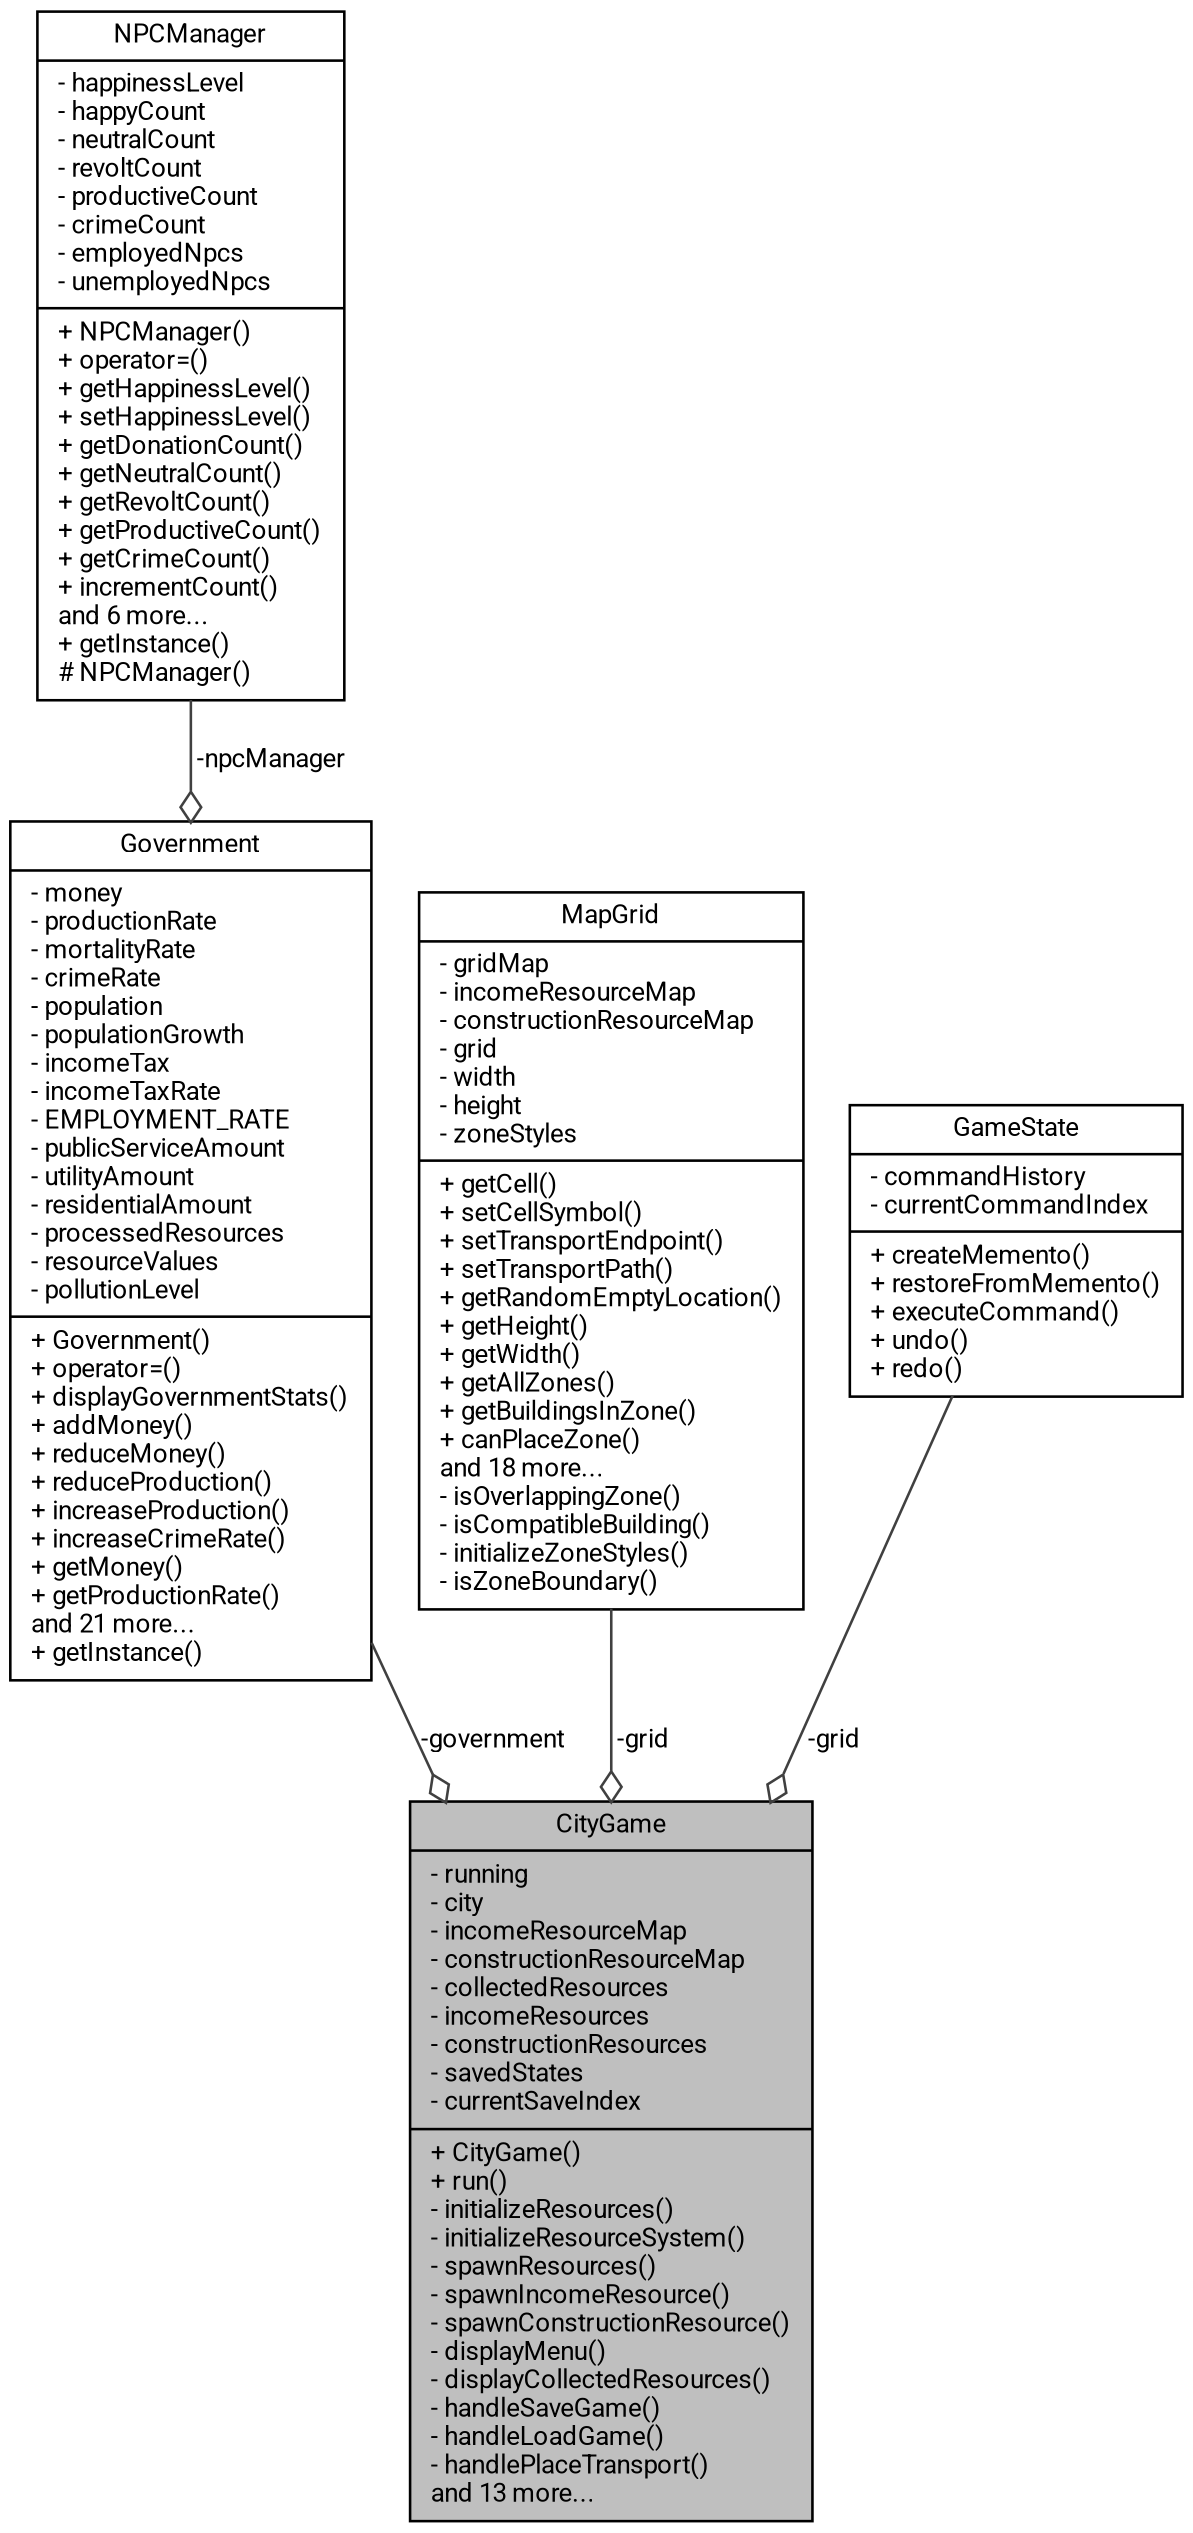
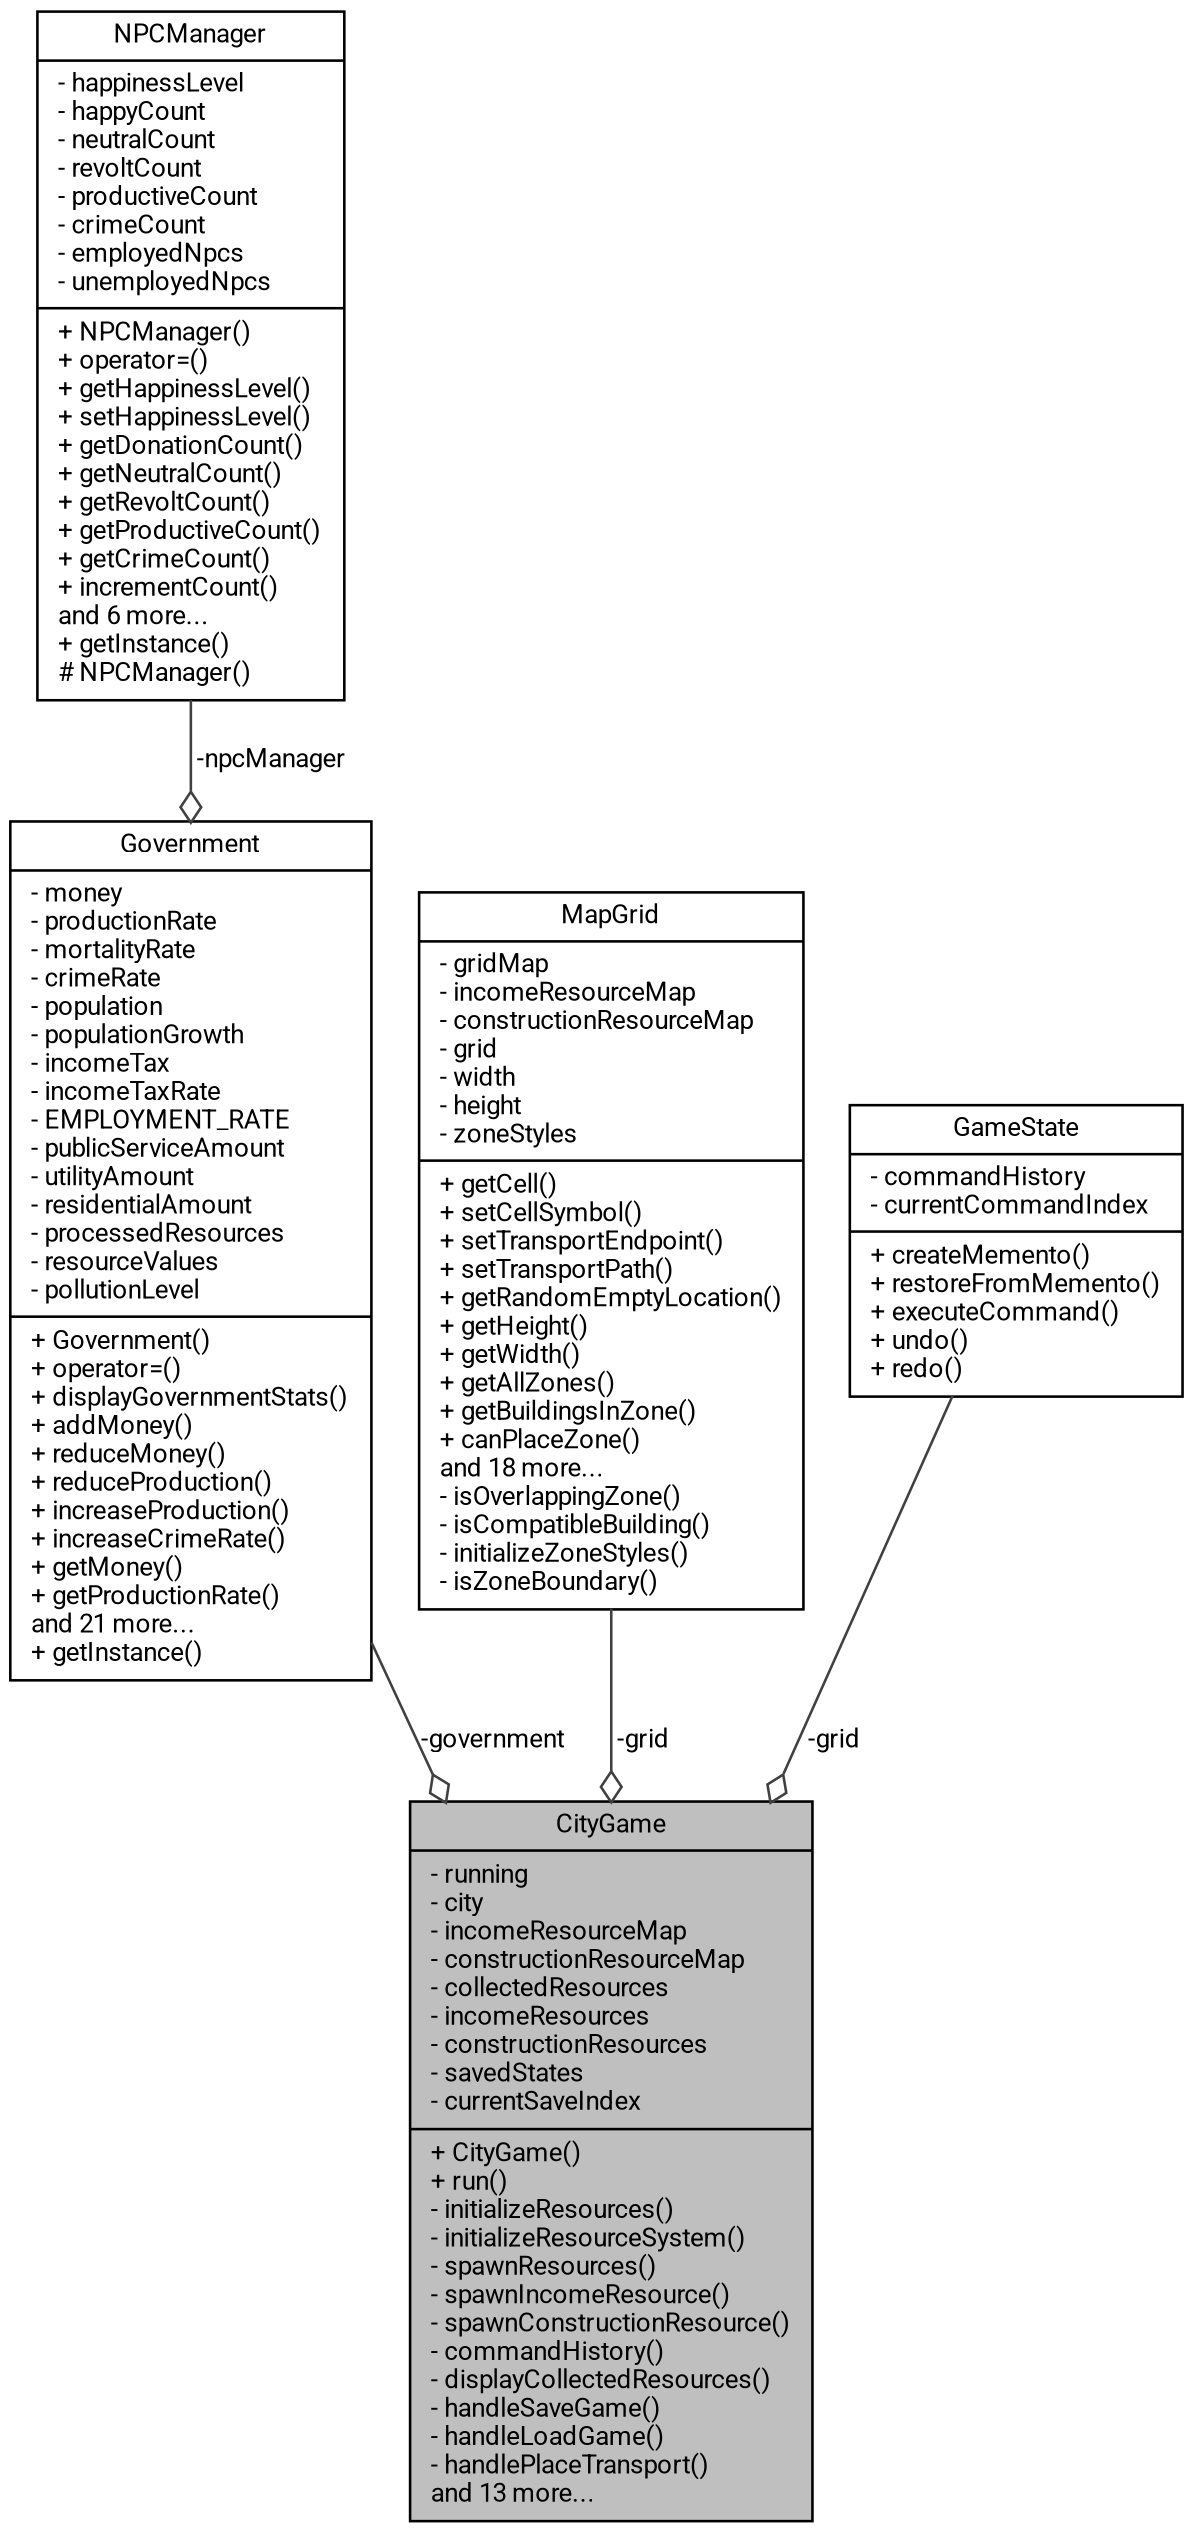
node "CityGame": text "- displayMenu()" -> "- commandHistory()"
